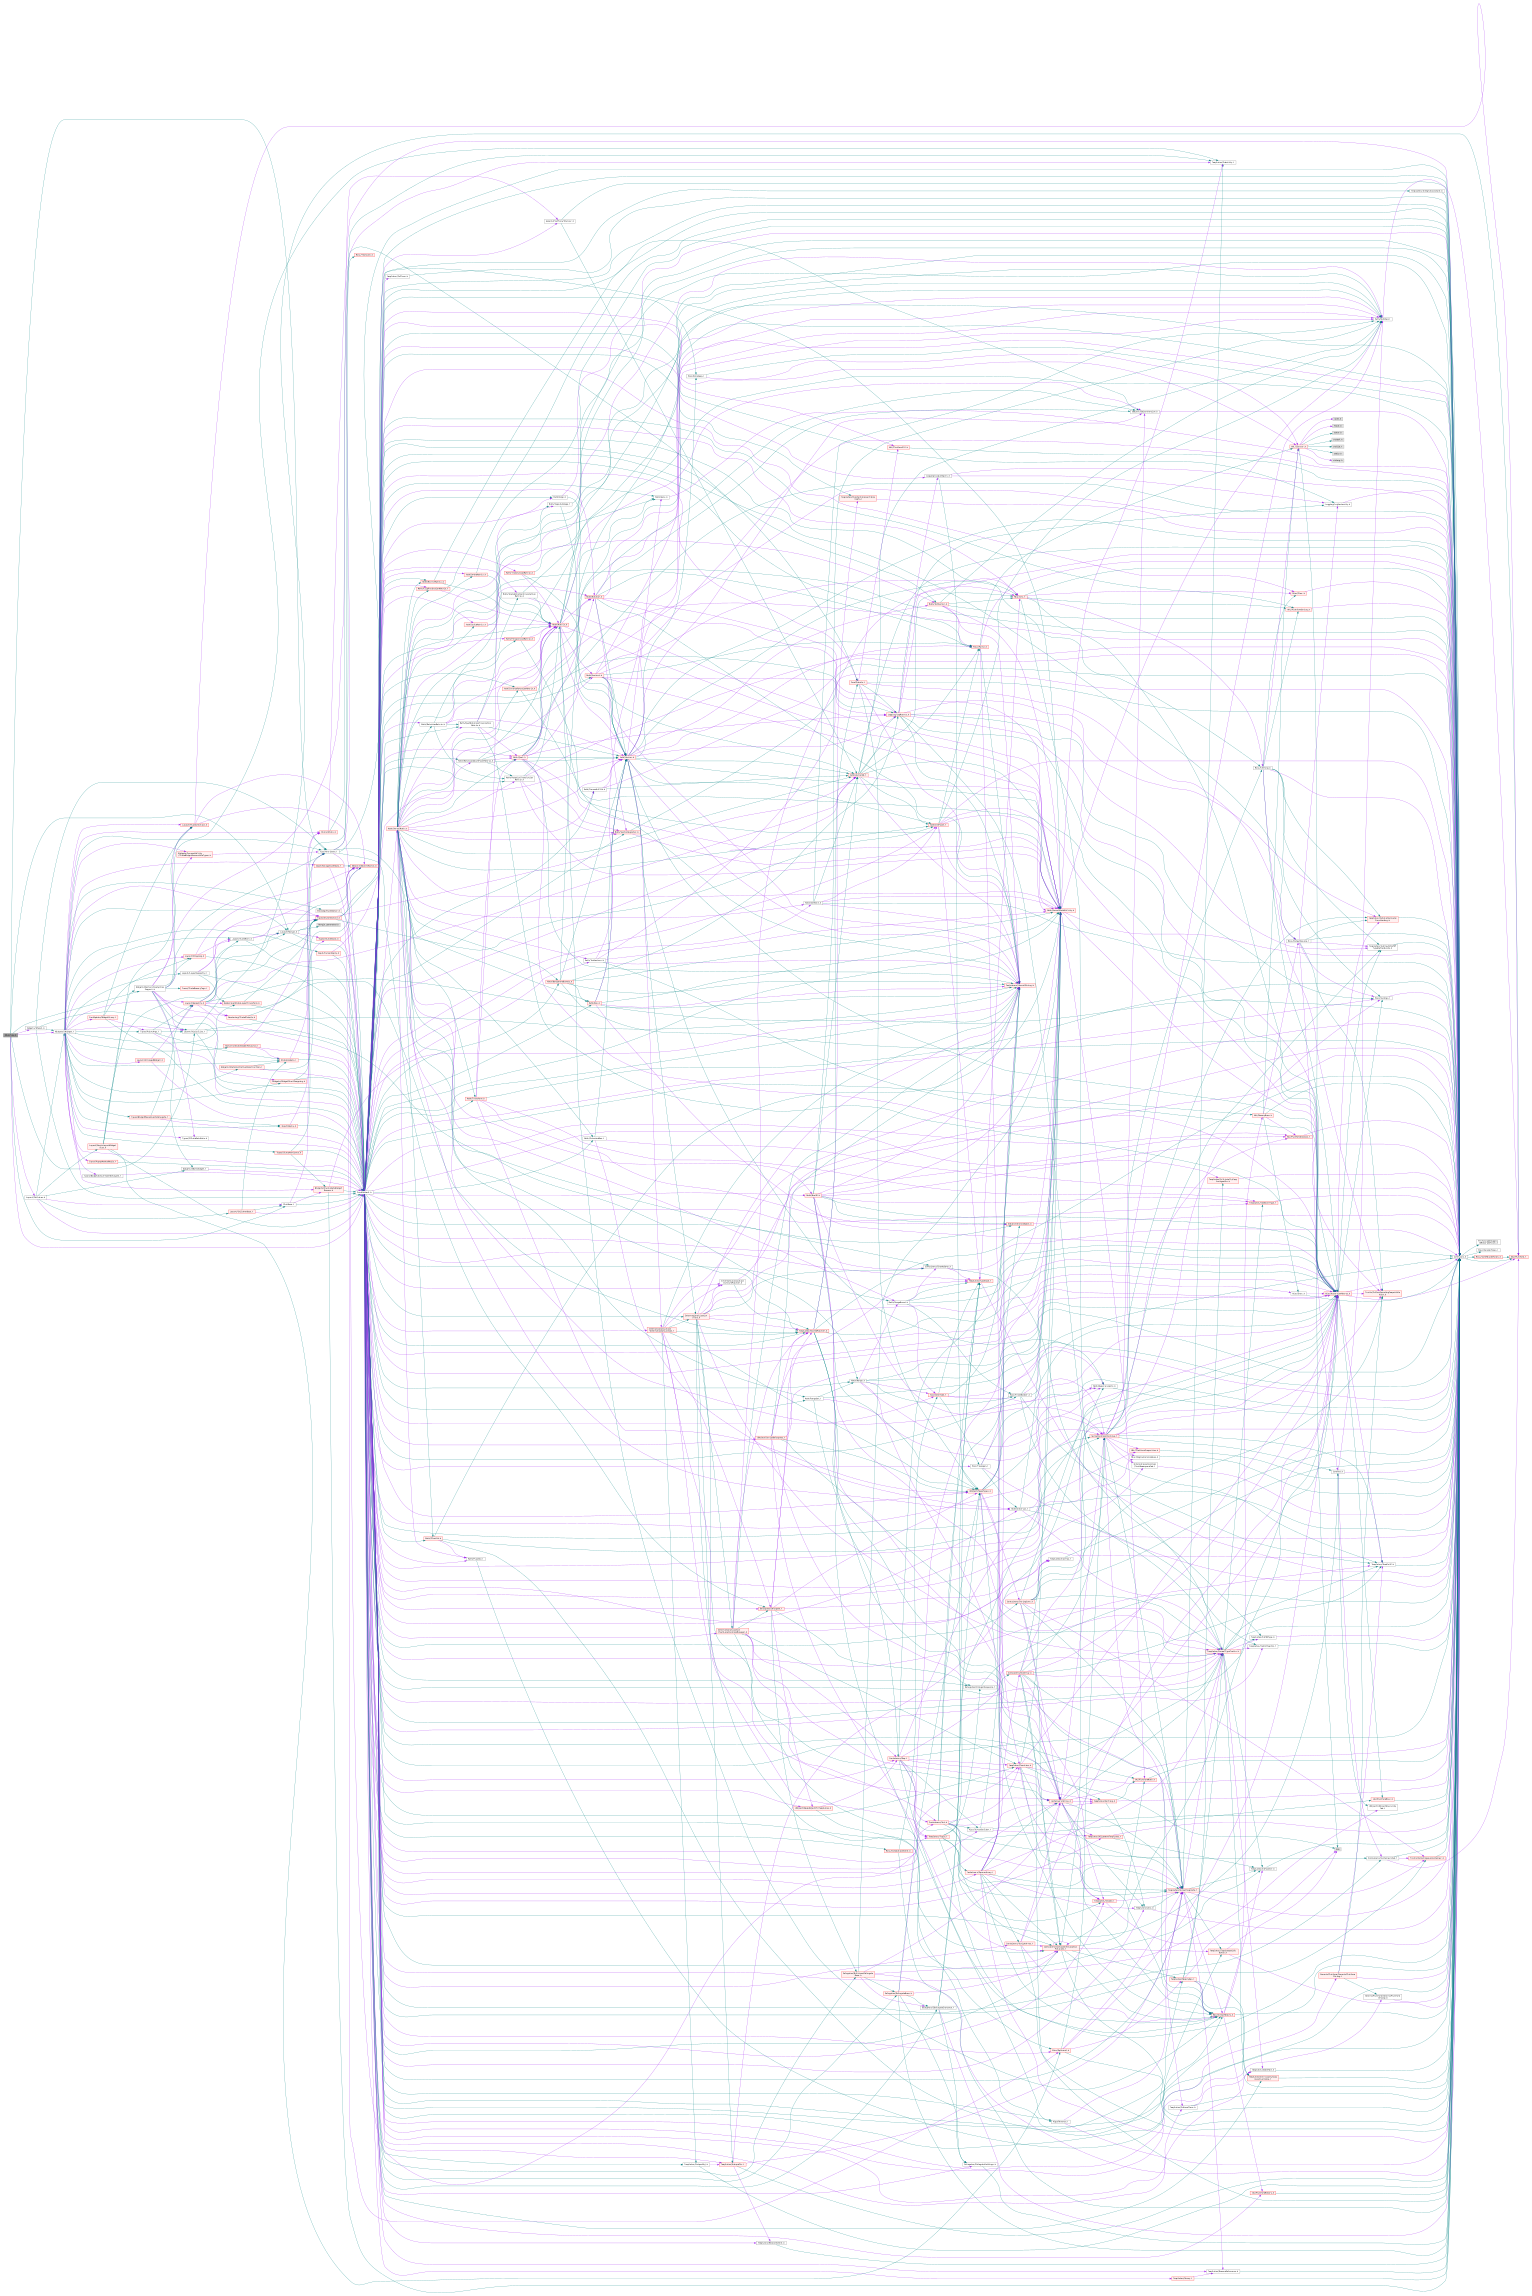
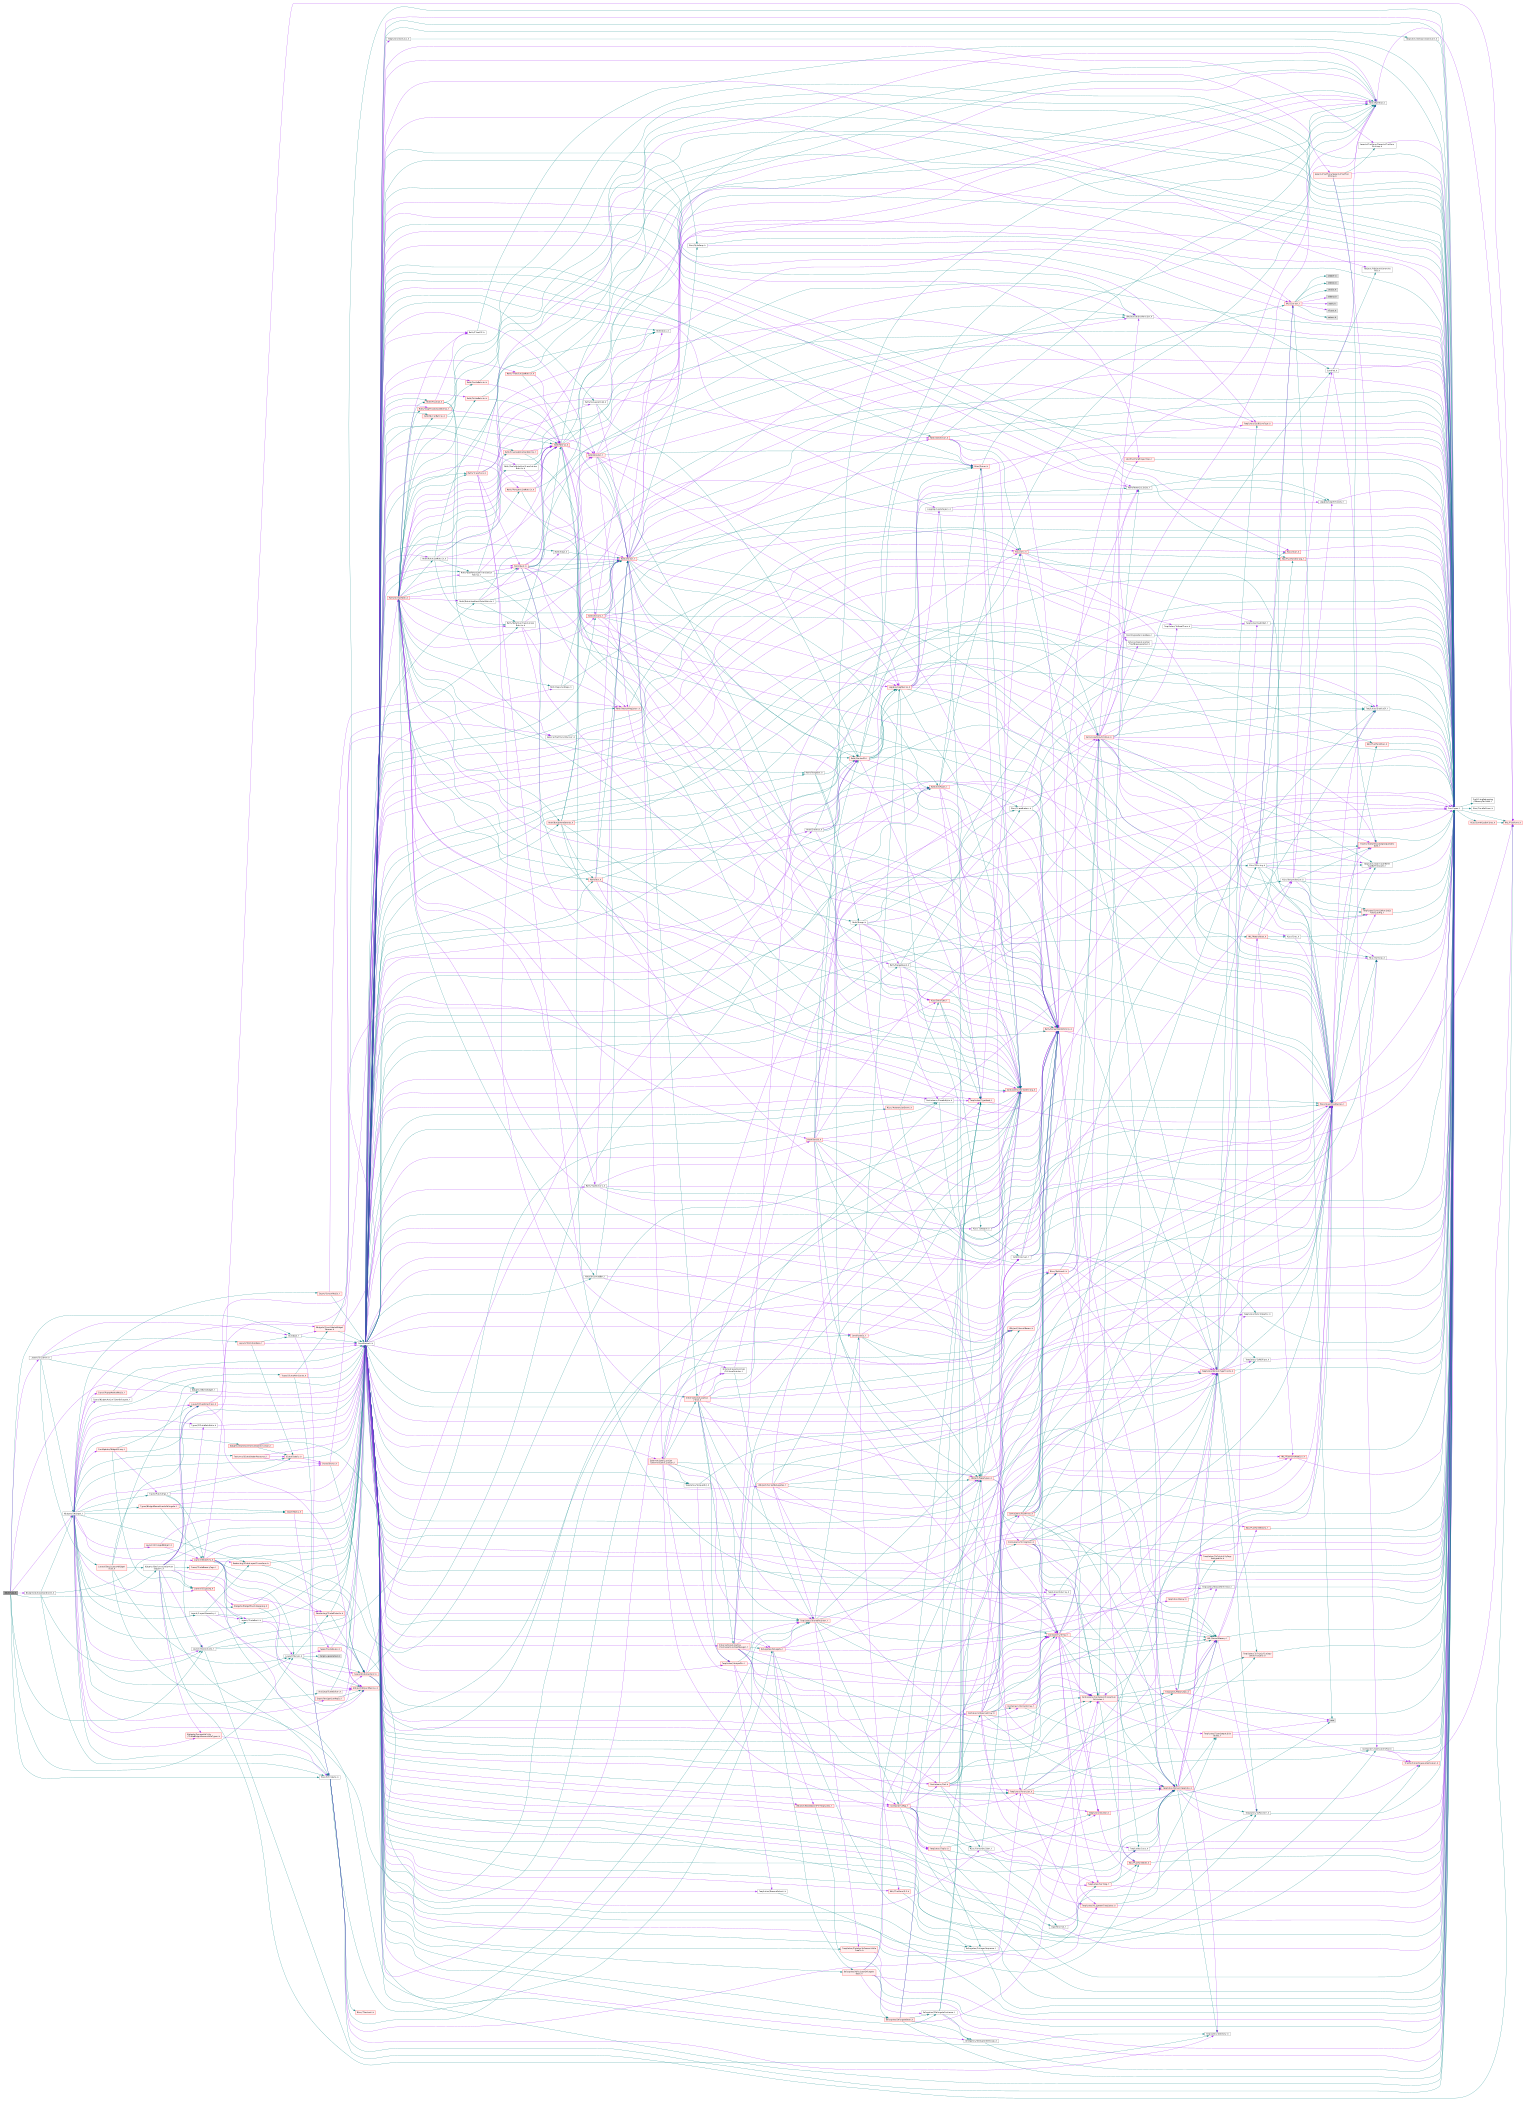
node "Widgets/SPanel.h": label "Widgets/SPanel.h" -> "Widgets/AutomationEvent.h"
edge "Layout/Margin.h" -> "CoreMinimal.h": now "Layout/Margin.h" -> "Rendering/SlateGlobals.h"
edge "Containers/Array.h" -> "Containers/ContainerAllocation Policies.h": added
